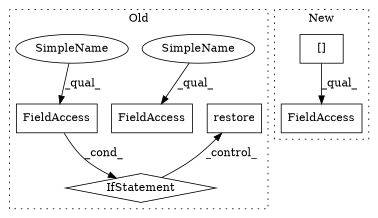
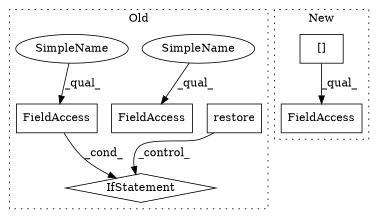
edge "IfStatement" -> "restore": reversed
